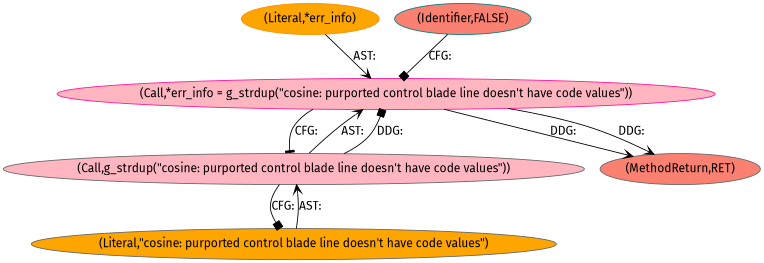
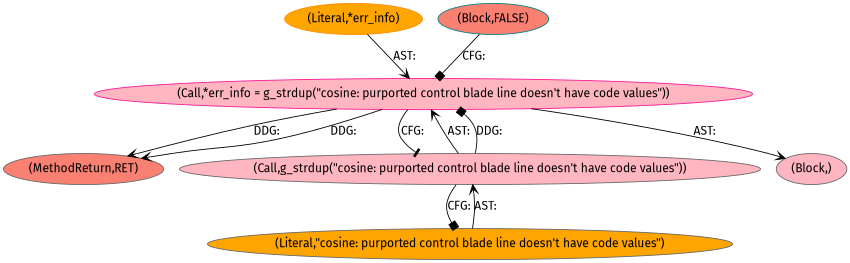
node "(Identifier,FALSE)": label "(Identifier,FALSE)" -> "(Block,FALSE)"
node "(Block,)": added
